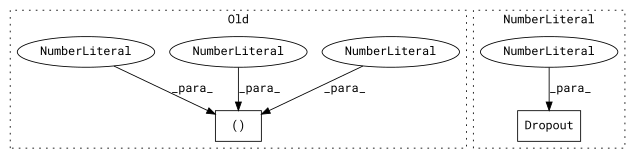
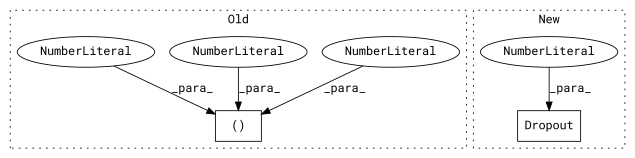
cluster "NumberLiteral": label "NumberLiteral" -> "New"
